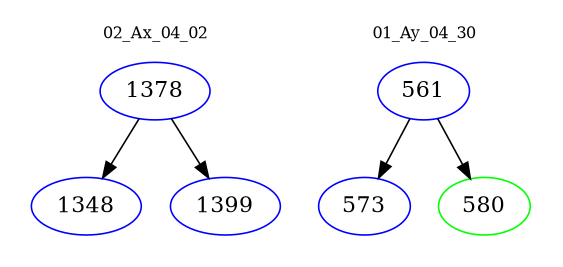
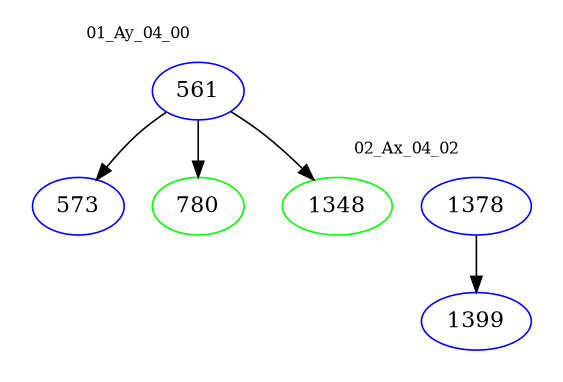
cluster "01_Ay_04_30": label "01_Ay_04_30" -> "01_Ay_04_00"
edge "1378" -> "1348": now "561" -> "1348"
node "1348": color blue -> green
node "580": label "580" -> "780"
